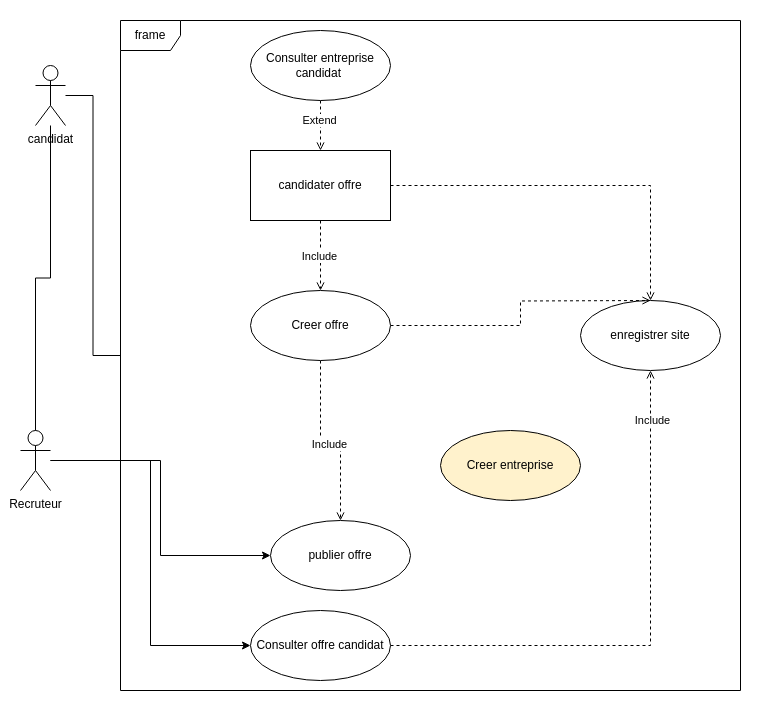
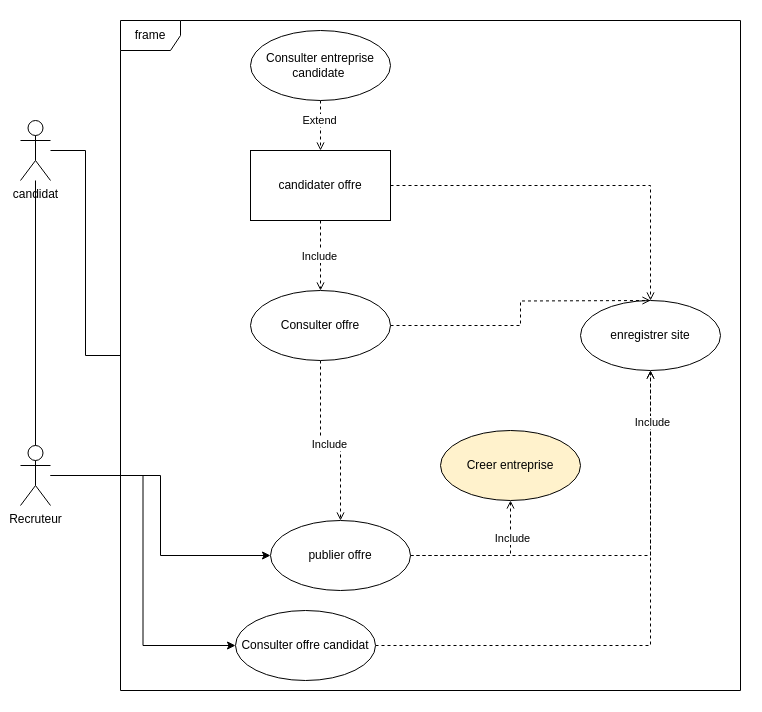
node "Consulter entreprise candidat": label "Consulter entreprise candidat" -> "Consulter entreprise candidate"
node "candidat": moved (51, 96) -> (36, 151)
node "Creer offre": label "Creer offre" -> "Consulter offre"
node "Recruteur": moved (36, 461) -> (36, 476)
edge "publier offre" -> "Creer entreprise": added, label "Include"
edge "publier offre" -> "enregistrer site": added
node "Consulter offre candidat": moved (321, 646) -> (306, 646)
